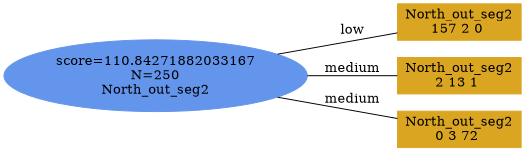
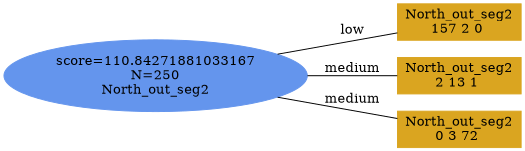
node "score=110.84271882033167 N=250 North_out_seg2": label "score=110.84271882033167 N=250 North_out_seg2" -> "score=110.84271881033167 N=250 North_out_seg2"
